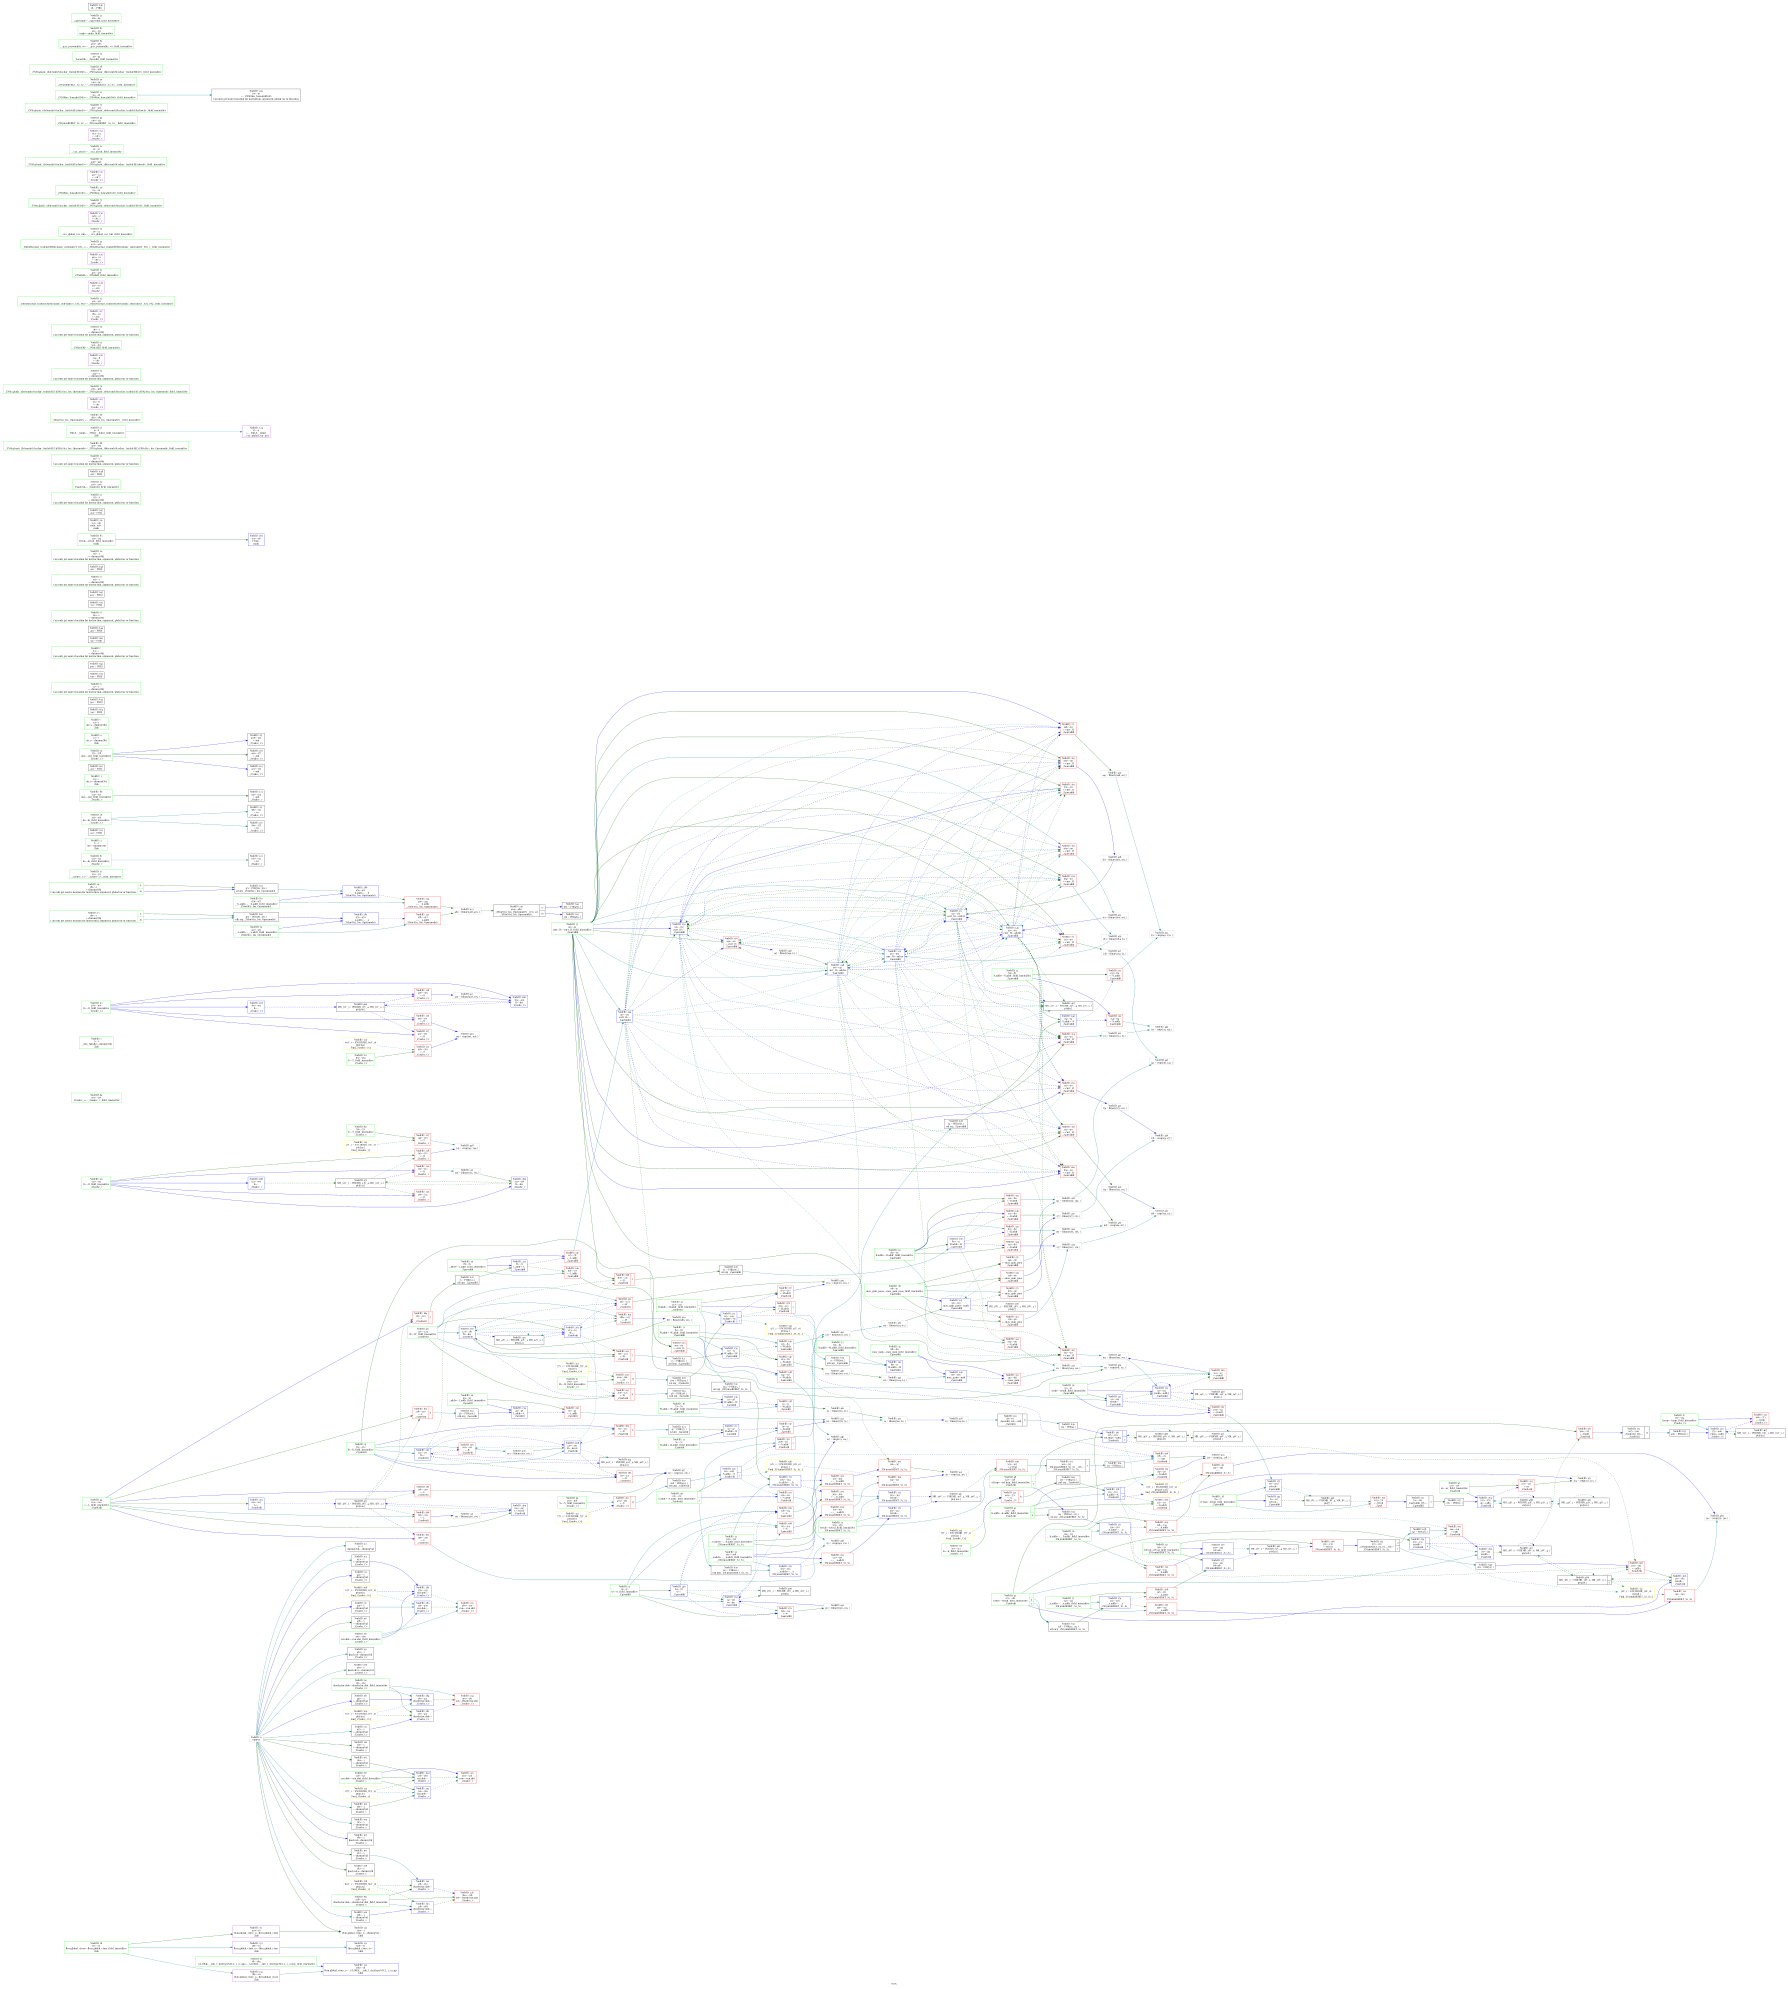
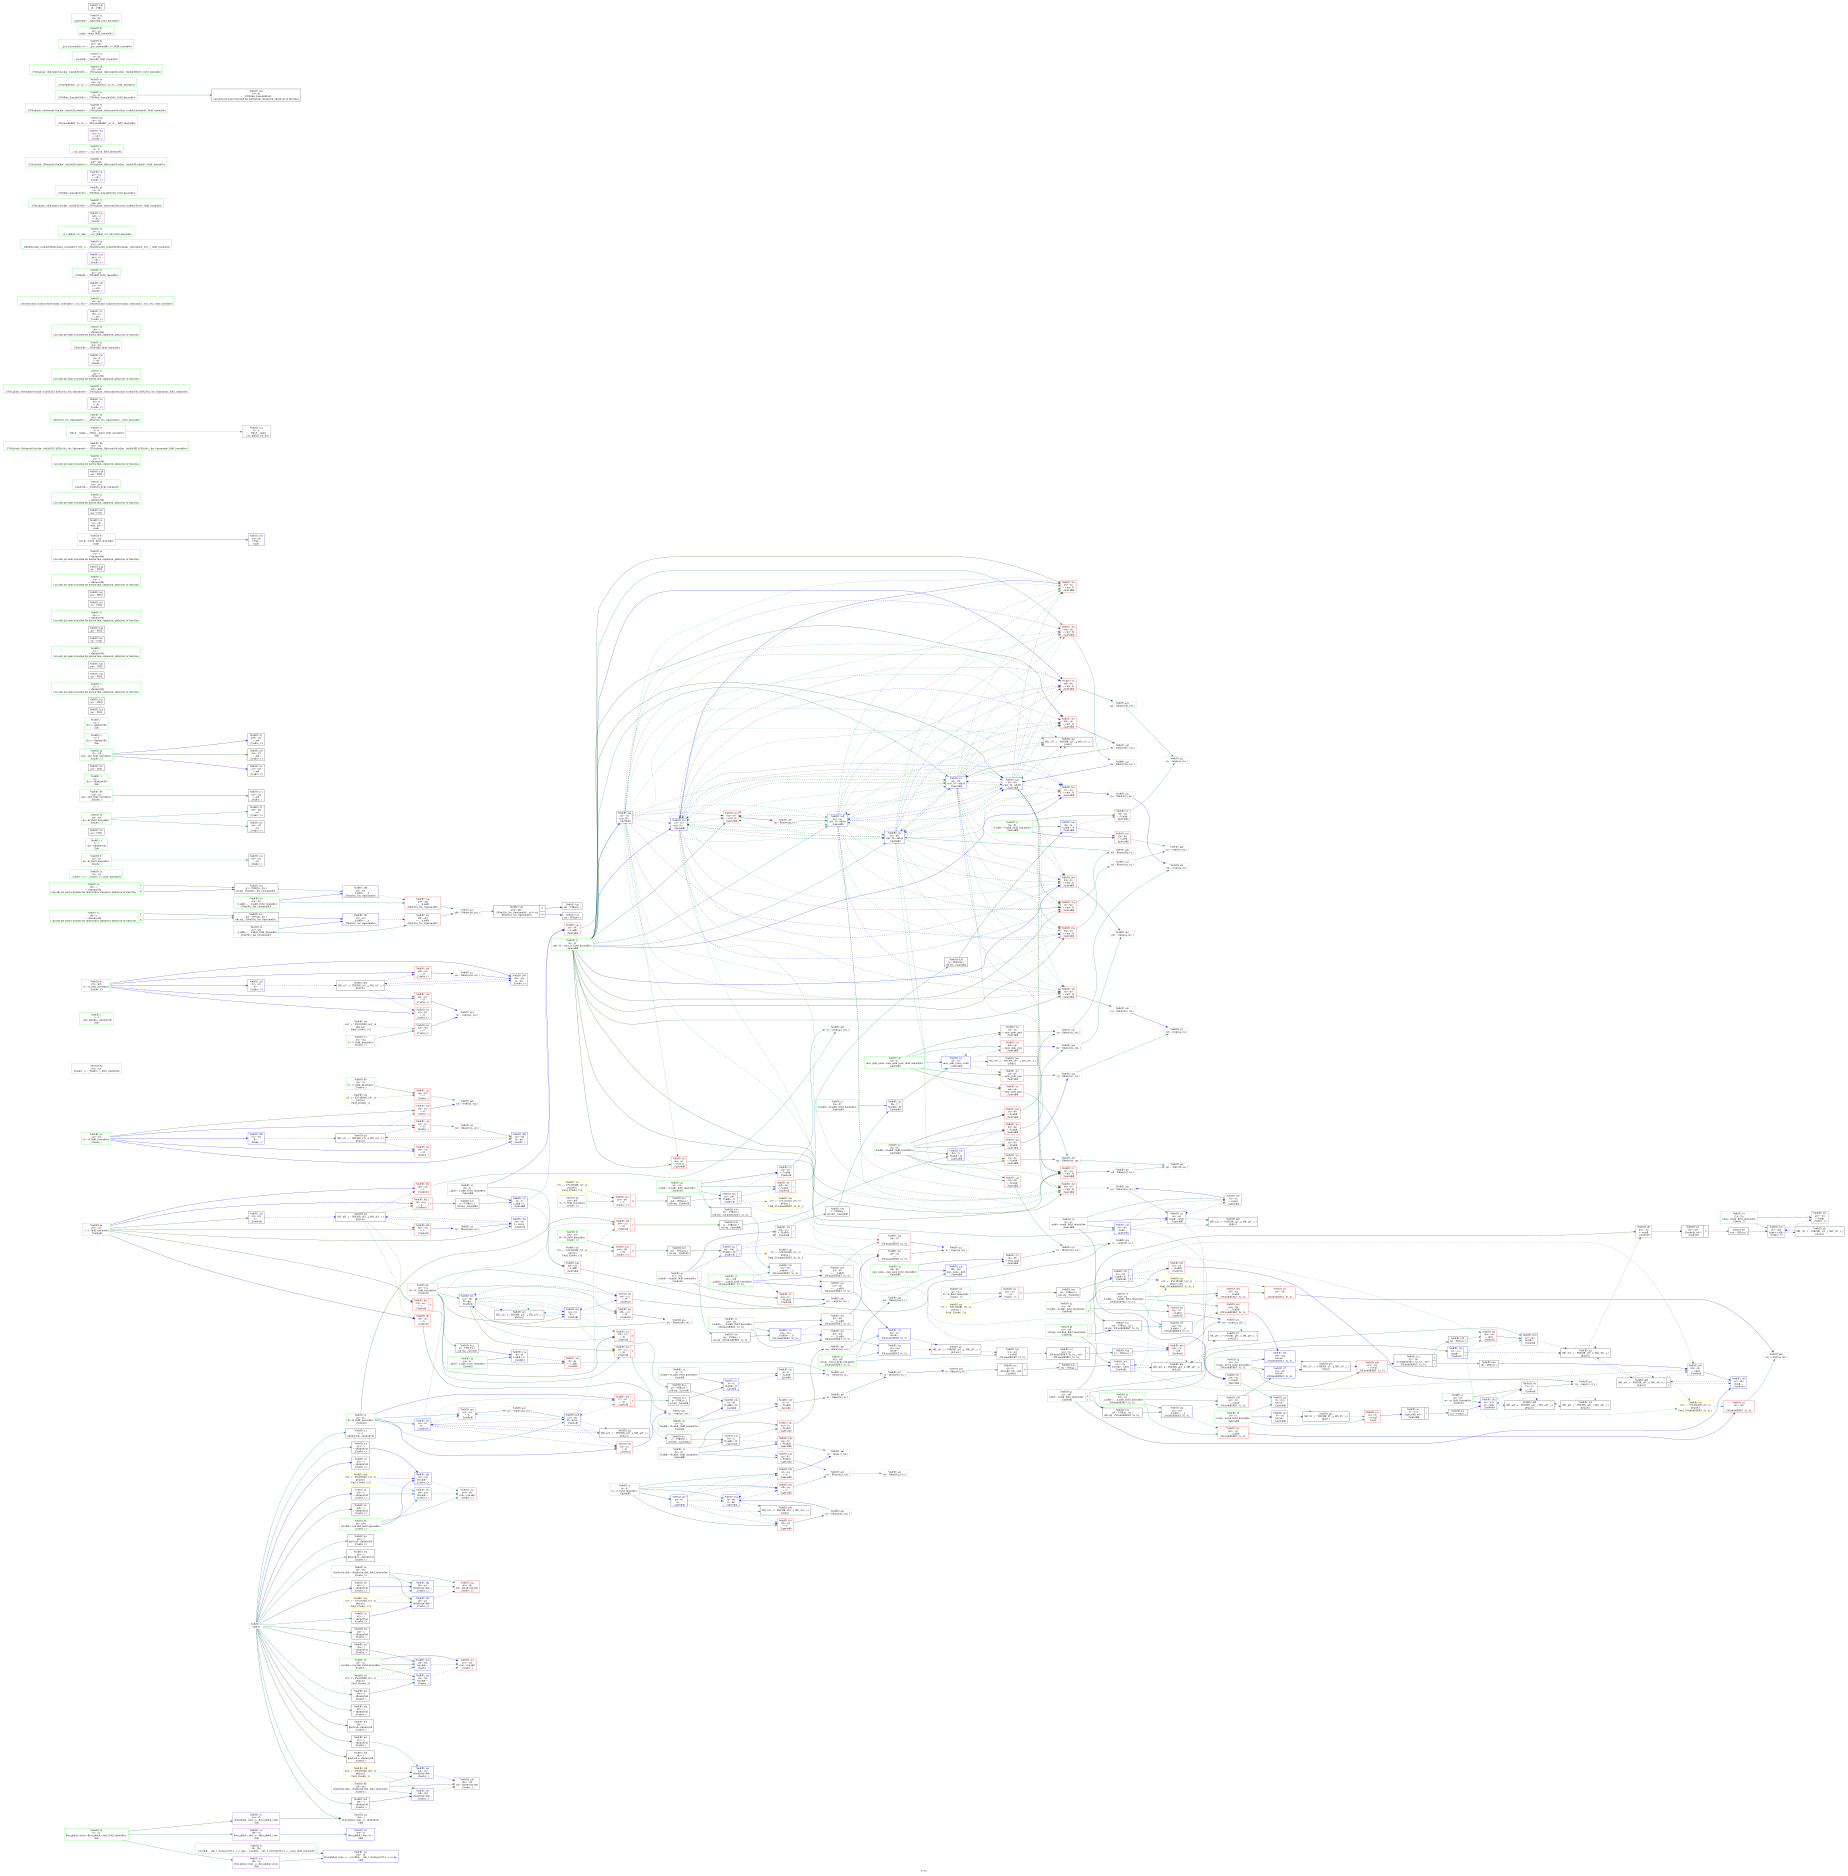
edge "NodeID: 419" -> "NodeID: 247": now "NodeID: 241" -> "NodeID: 247"
